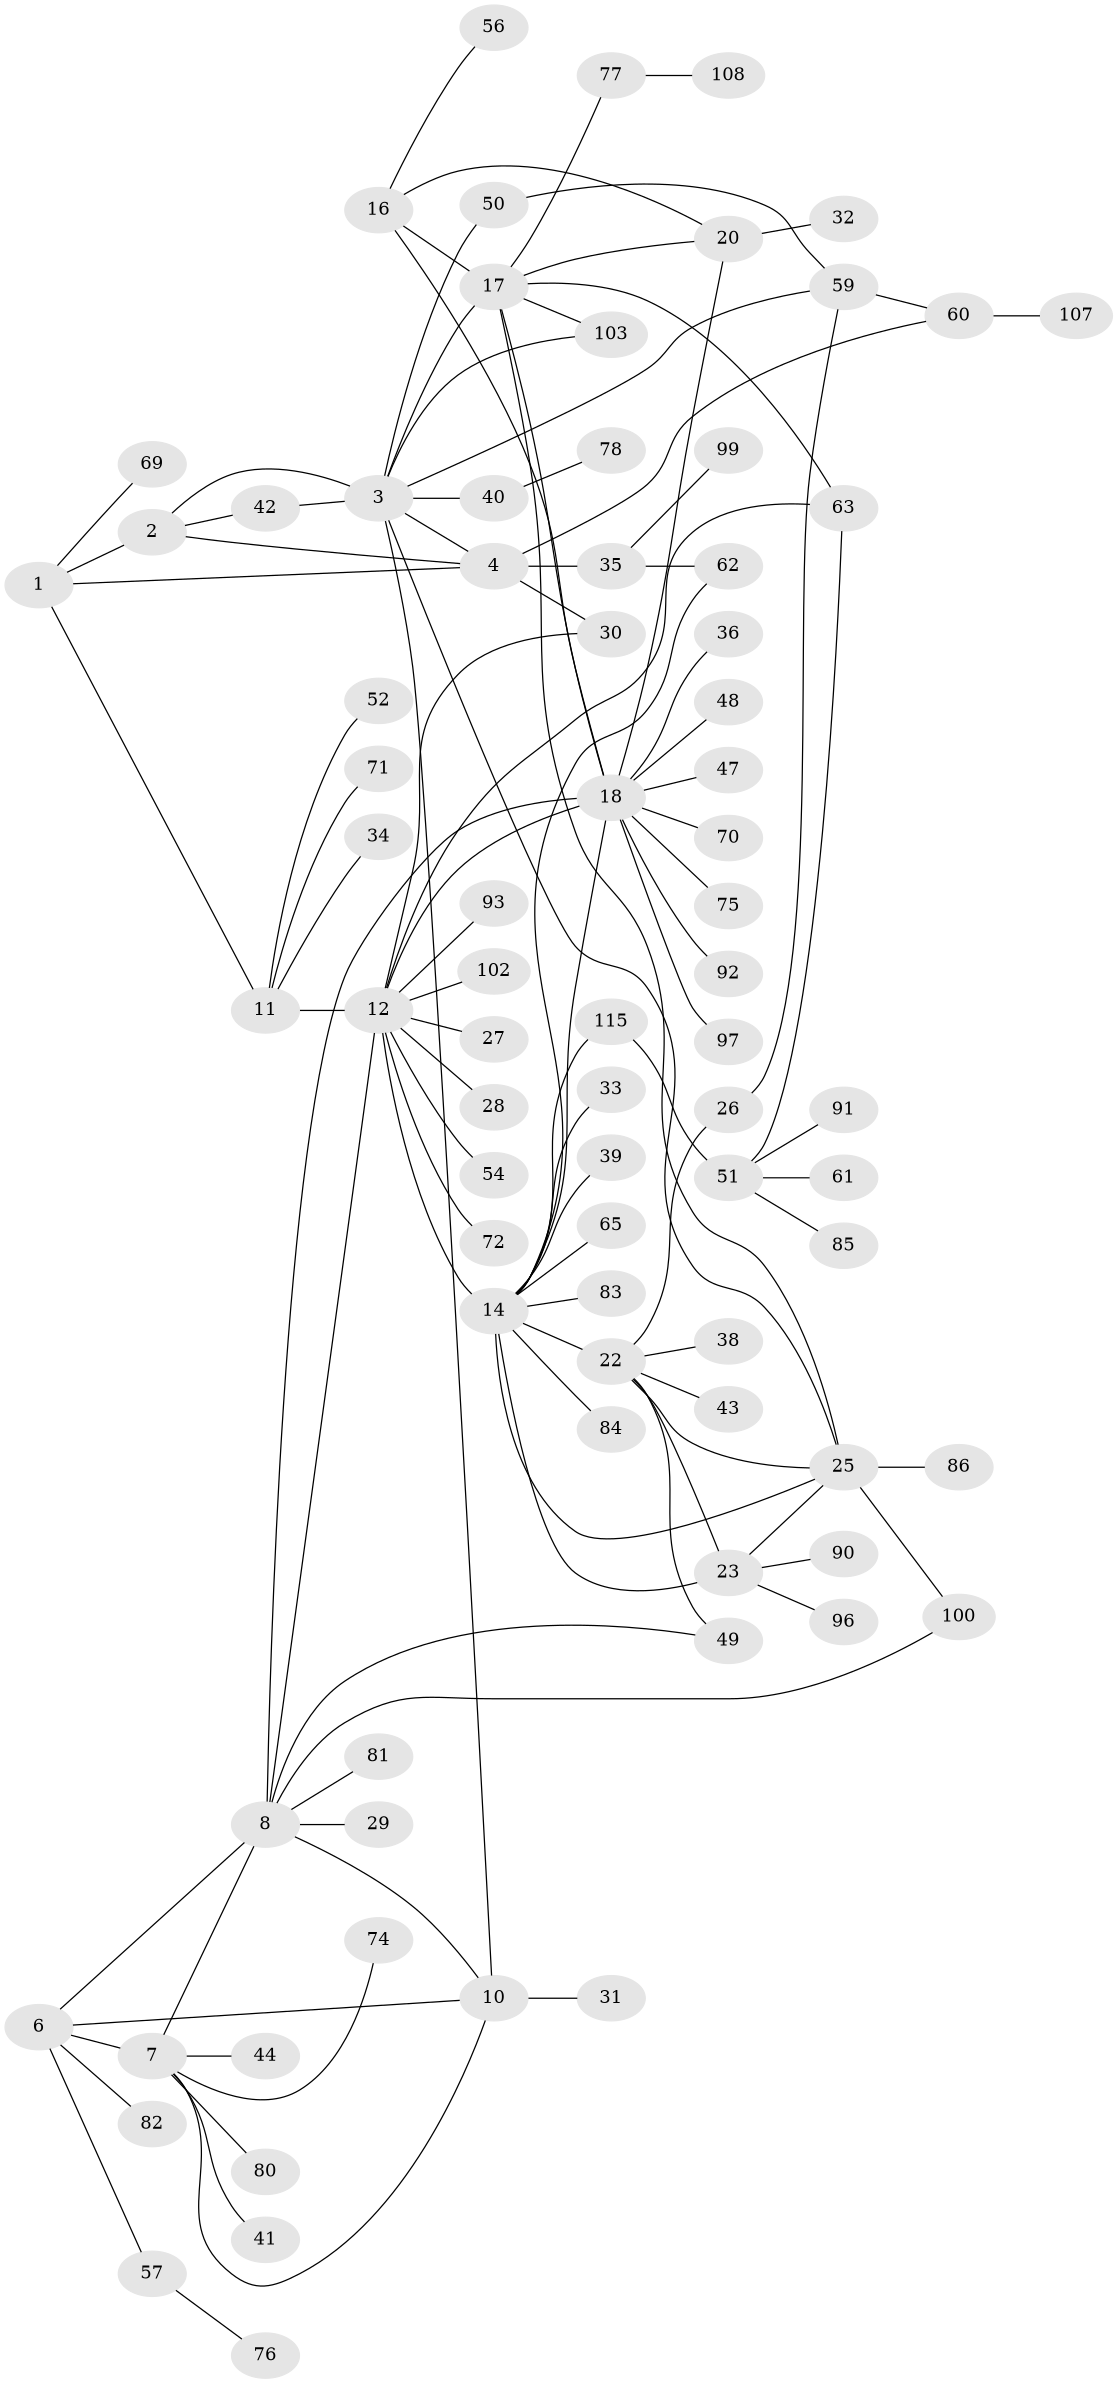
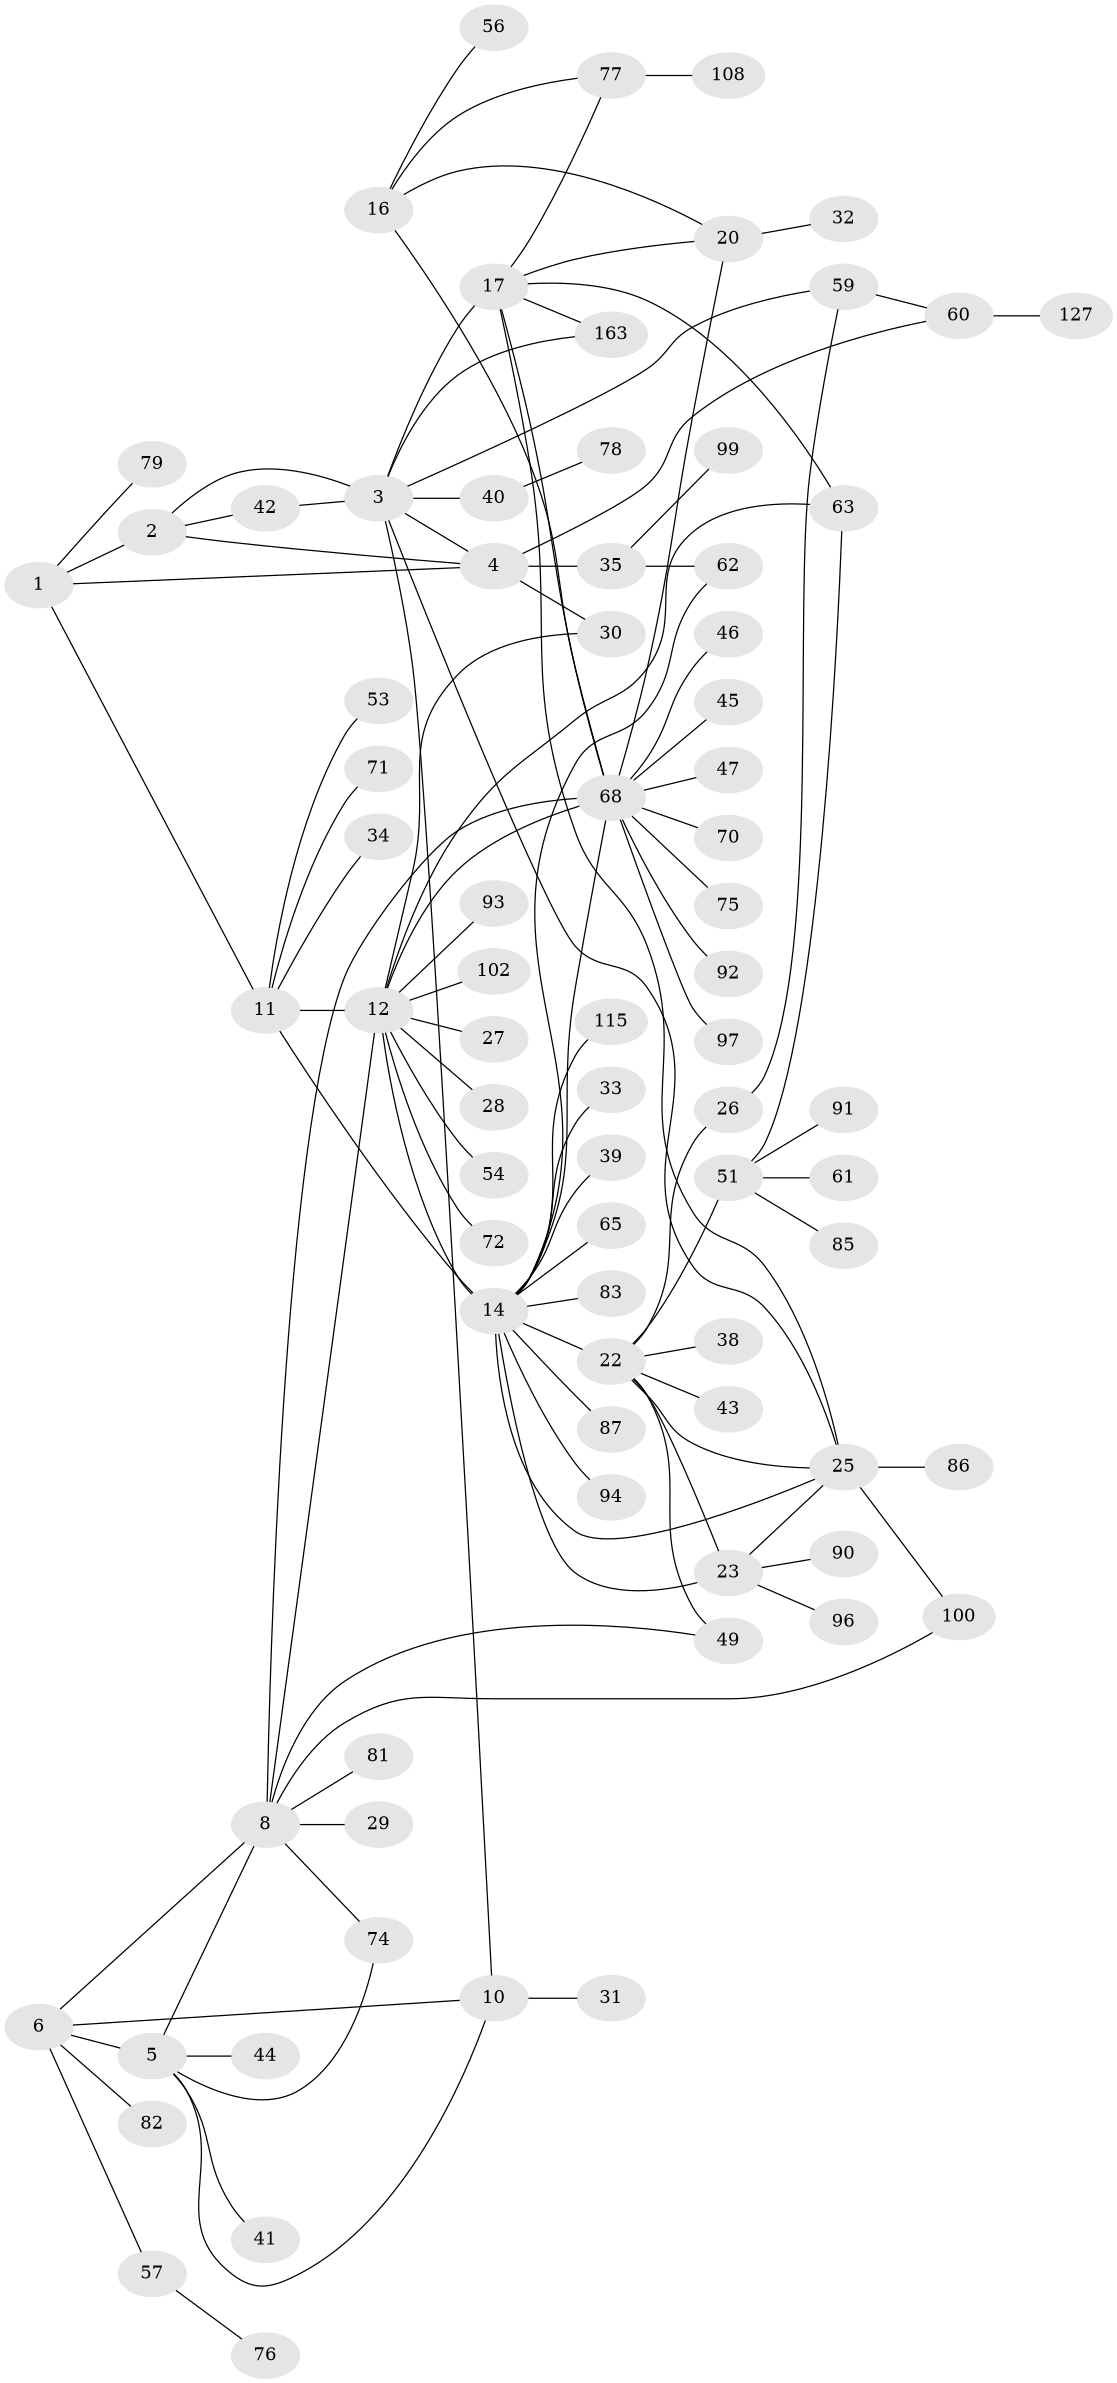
node "50": removed
edge "16" -- "17": now "16" -- "77"
node "107": label "107" -> "127"
node "103": label "103" -> "163"
node "69": label "69" -> "79"
node "36": label "36" -> "46"
node "52": label "52" -> "53"
node "48": label "48" -> "45"
node "18": label "18" -> "68"
edge "115" -- "51": now "22" -- "51"
edge "11" -- "14": added
node "84": label "84" -> "87"
node "94": added
edge "8" -- "10": now "8" -- "74"
node "7": label "7" -> "5"
node "80": removed
